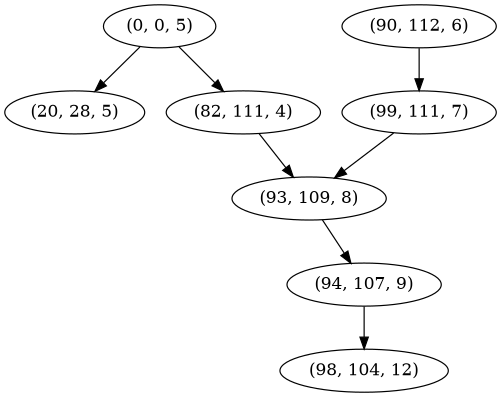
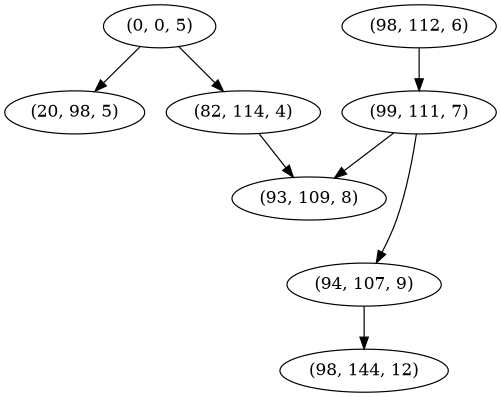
node "(90, 112, 6)": label "(90, 112, 6)" -> "(98, 112, 6)"
node "(20, 28, 5)": label "(20, 28, 5)" -> "(20, 98, 5)"
node "(82, 111, 4)": label "(82, 111, 4)" -> "(82, 114, 4)"
edge "(93, 109, 8)" -> "(94, 107, 9)": now "(99, 111, 7)" -> "(94, 107, 9)"
node "(98, 104, 12)": label "(98, 104, 12)" -> "(98, 144, 12)"
